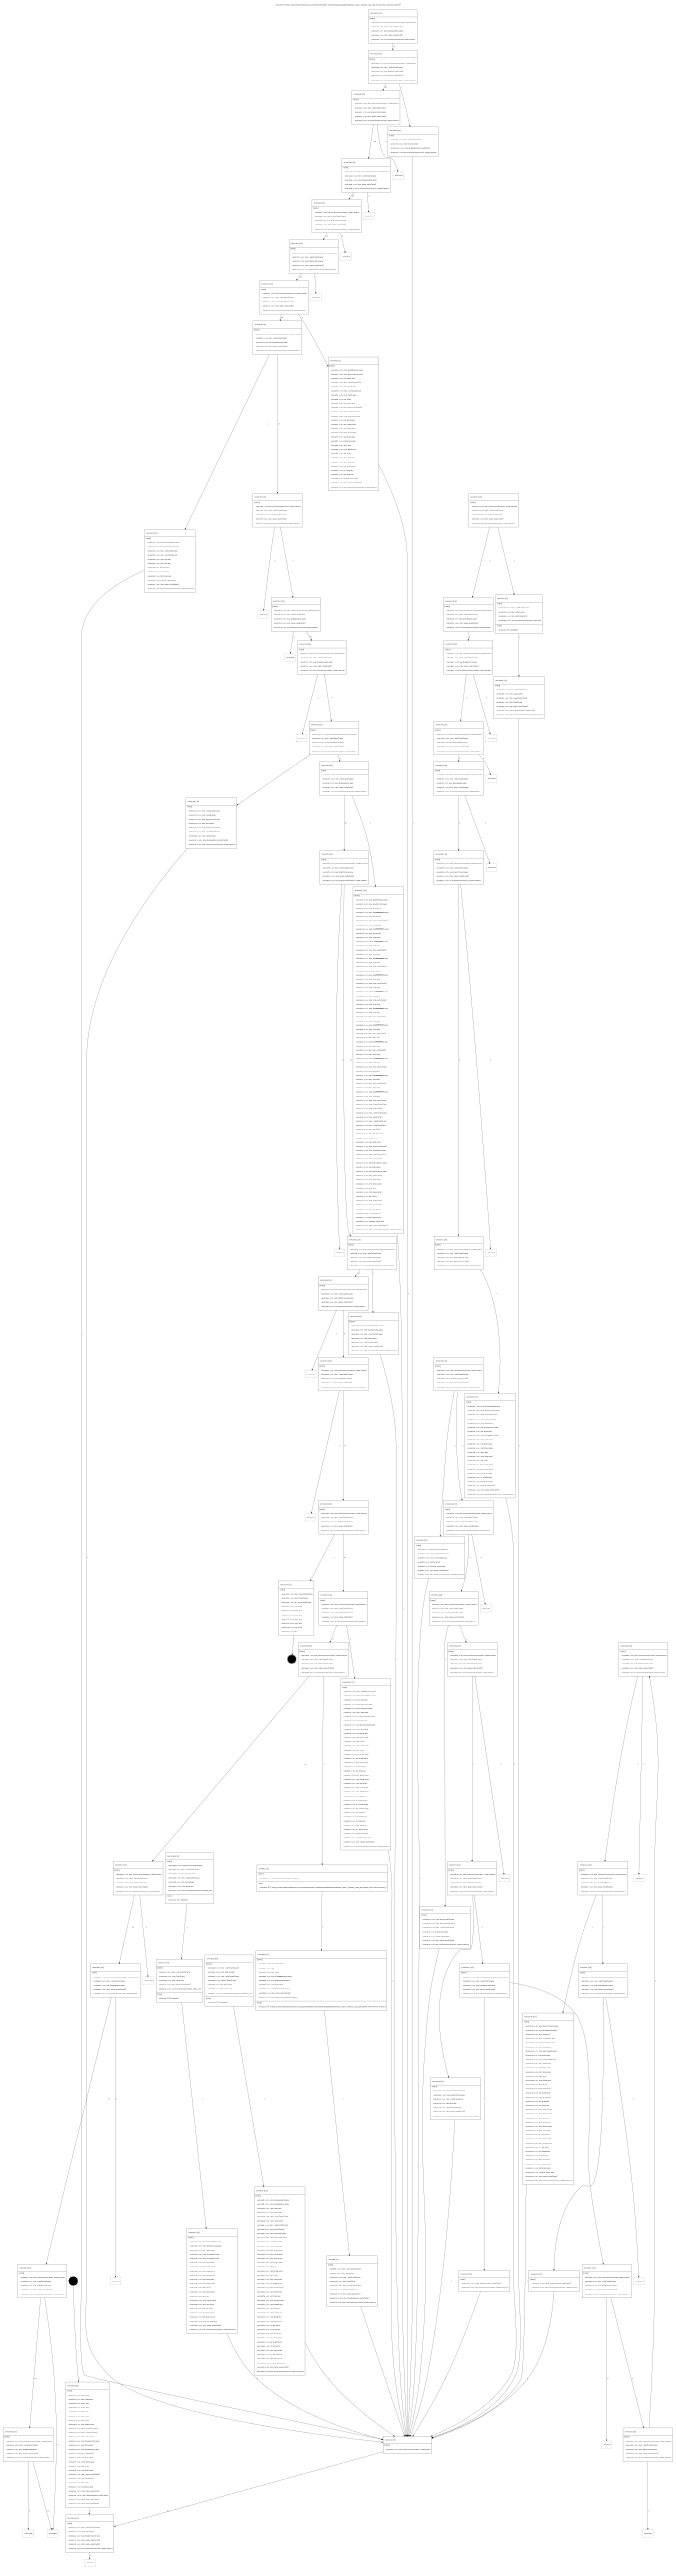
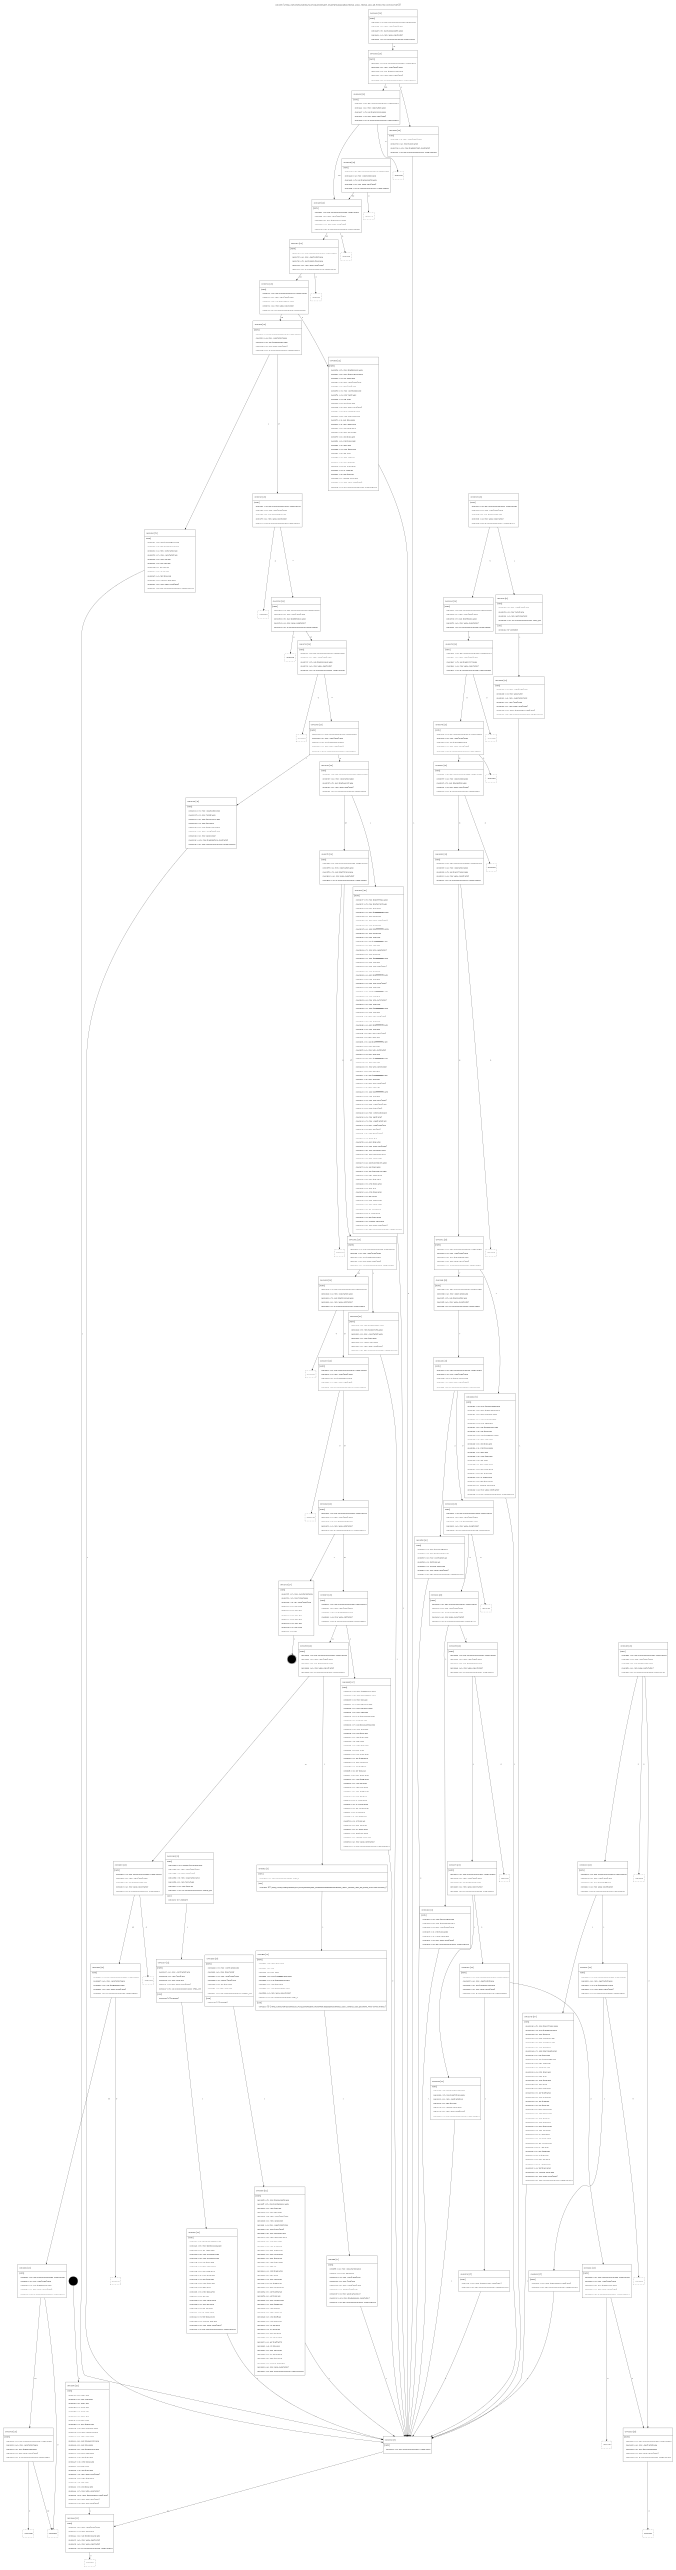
edge "0x4016bc [28]" -> "0x4016d8 [28]": now "0x4016bc [28]" -> "0x4016f4 [28]"
node "0x4019e8 [28]": added
edge "0x401ac8 [28]" -> "0x401ae4 [28]": reversed
